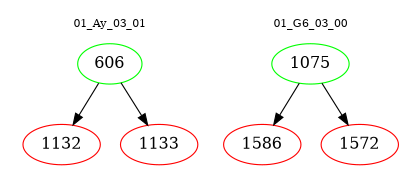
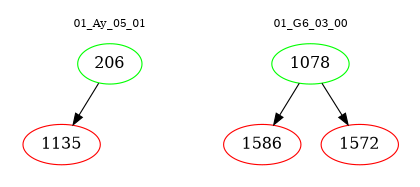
cluster "01_Ay_03_01": label "01_Ay_03_01" -> "01_Ay_05_01"
node "606": label "606" -> "206"
node "1075": label "1075" -> "1078"
node "1132": label "1132" -> "1135"
node "1133": removed
